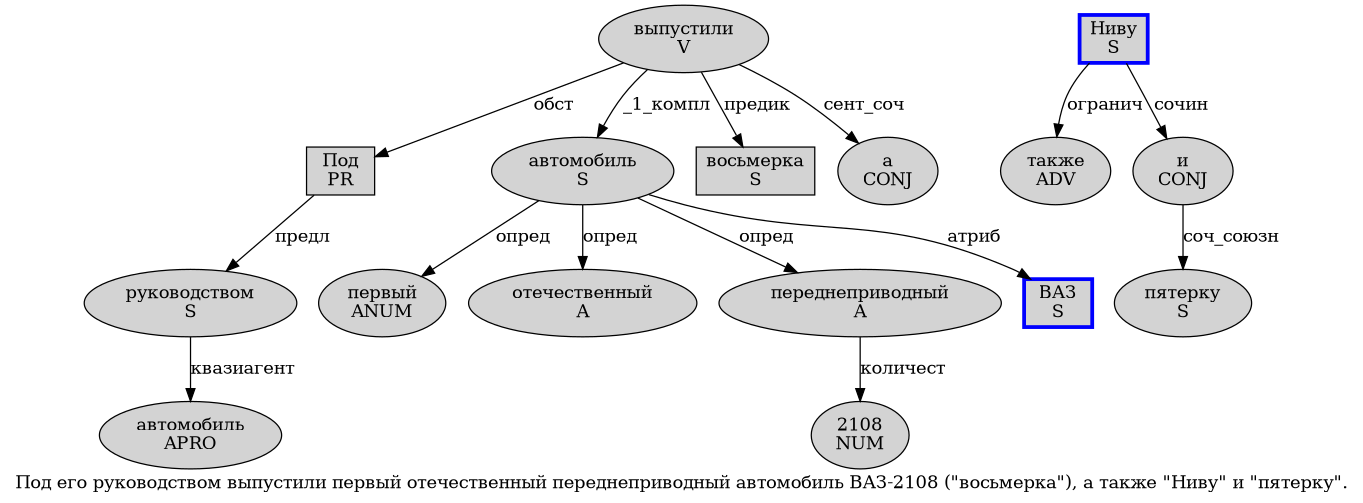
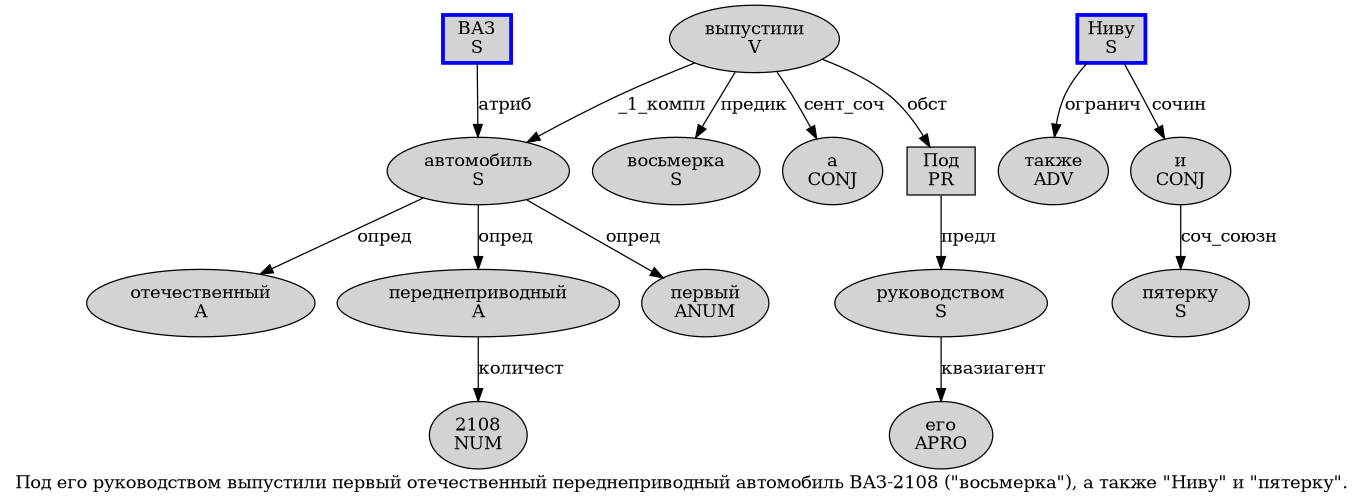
node "восьмерка S": shape box -> ellipse
edge "автомобиль S" -> "ВАЗ S": reversed
node "автомобиль APRO": label "автомобиль APRO" -> "его APRO"
